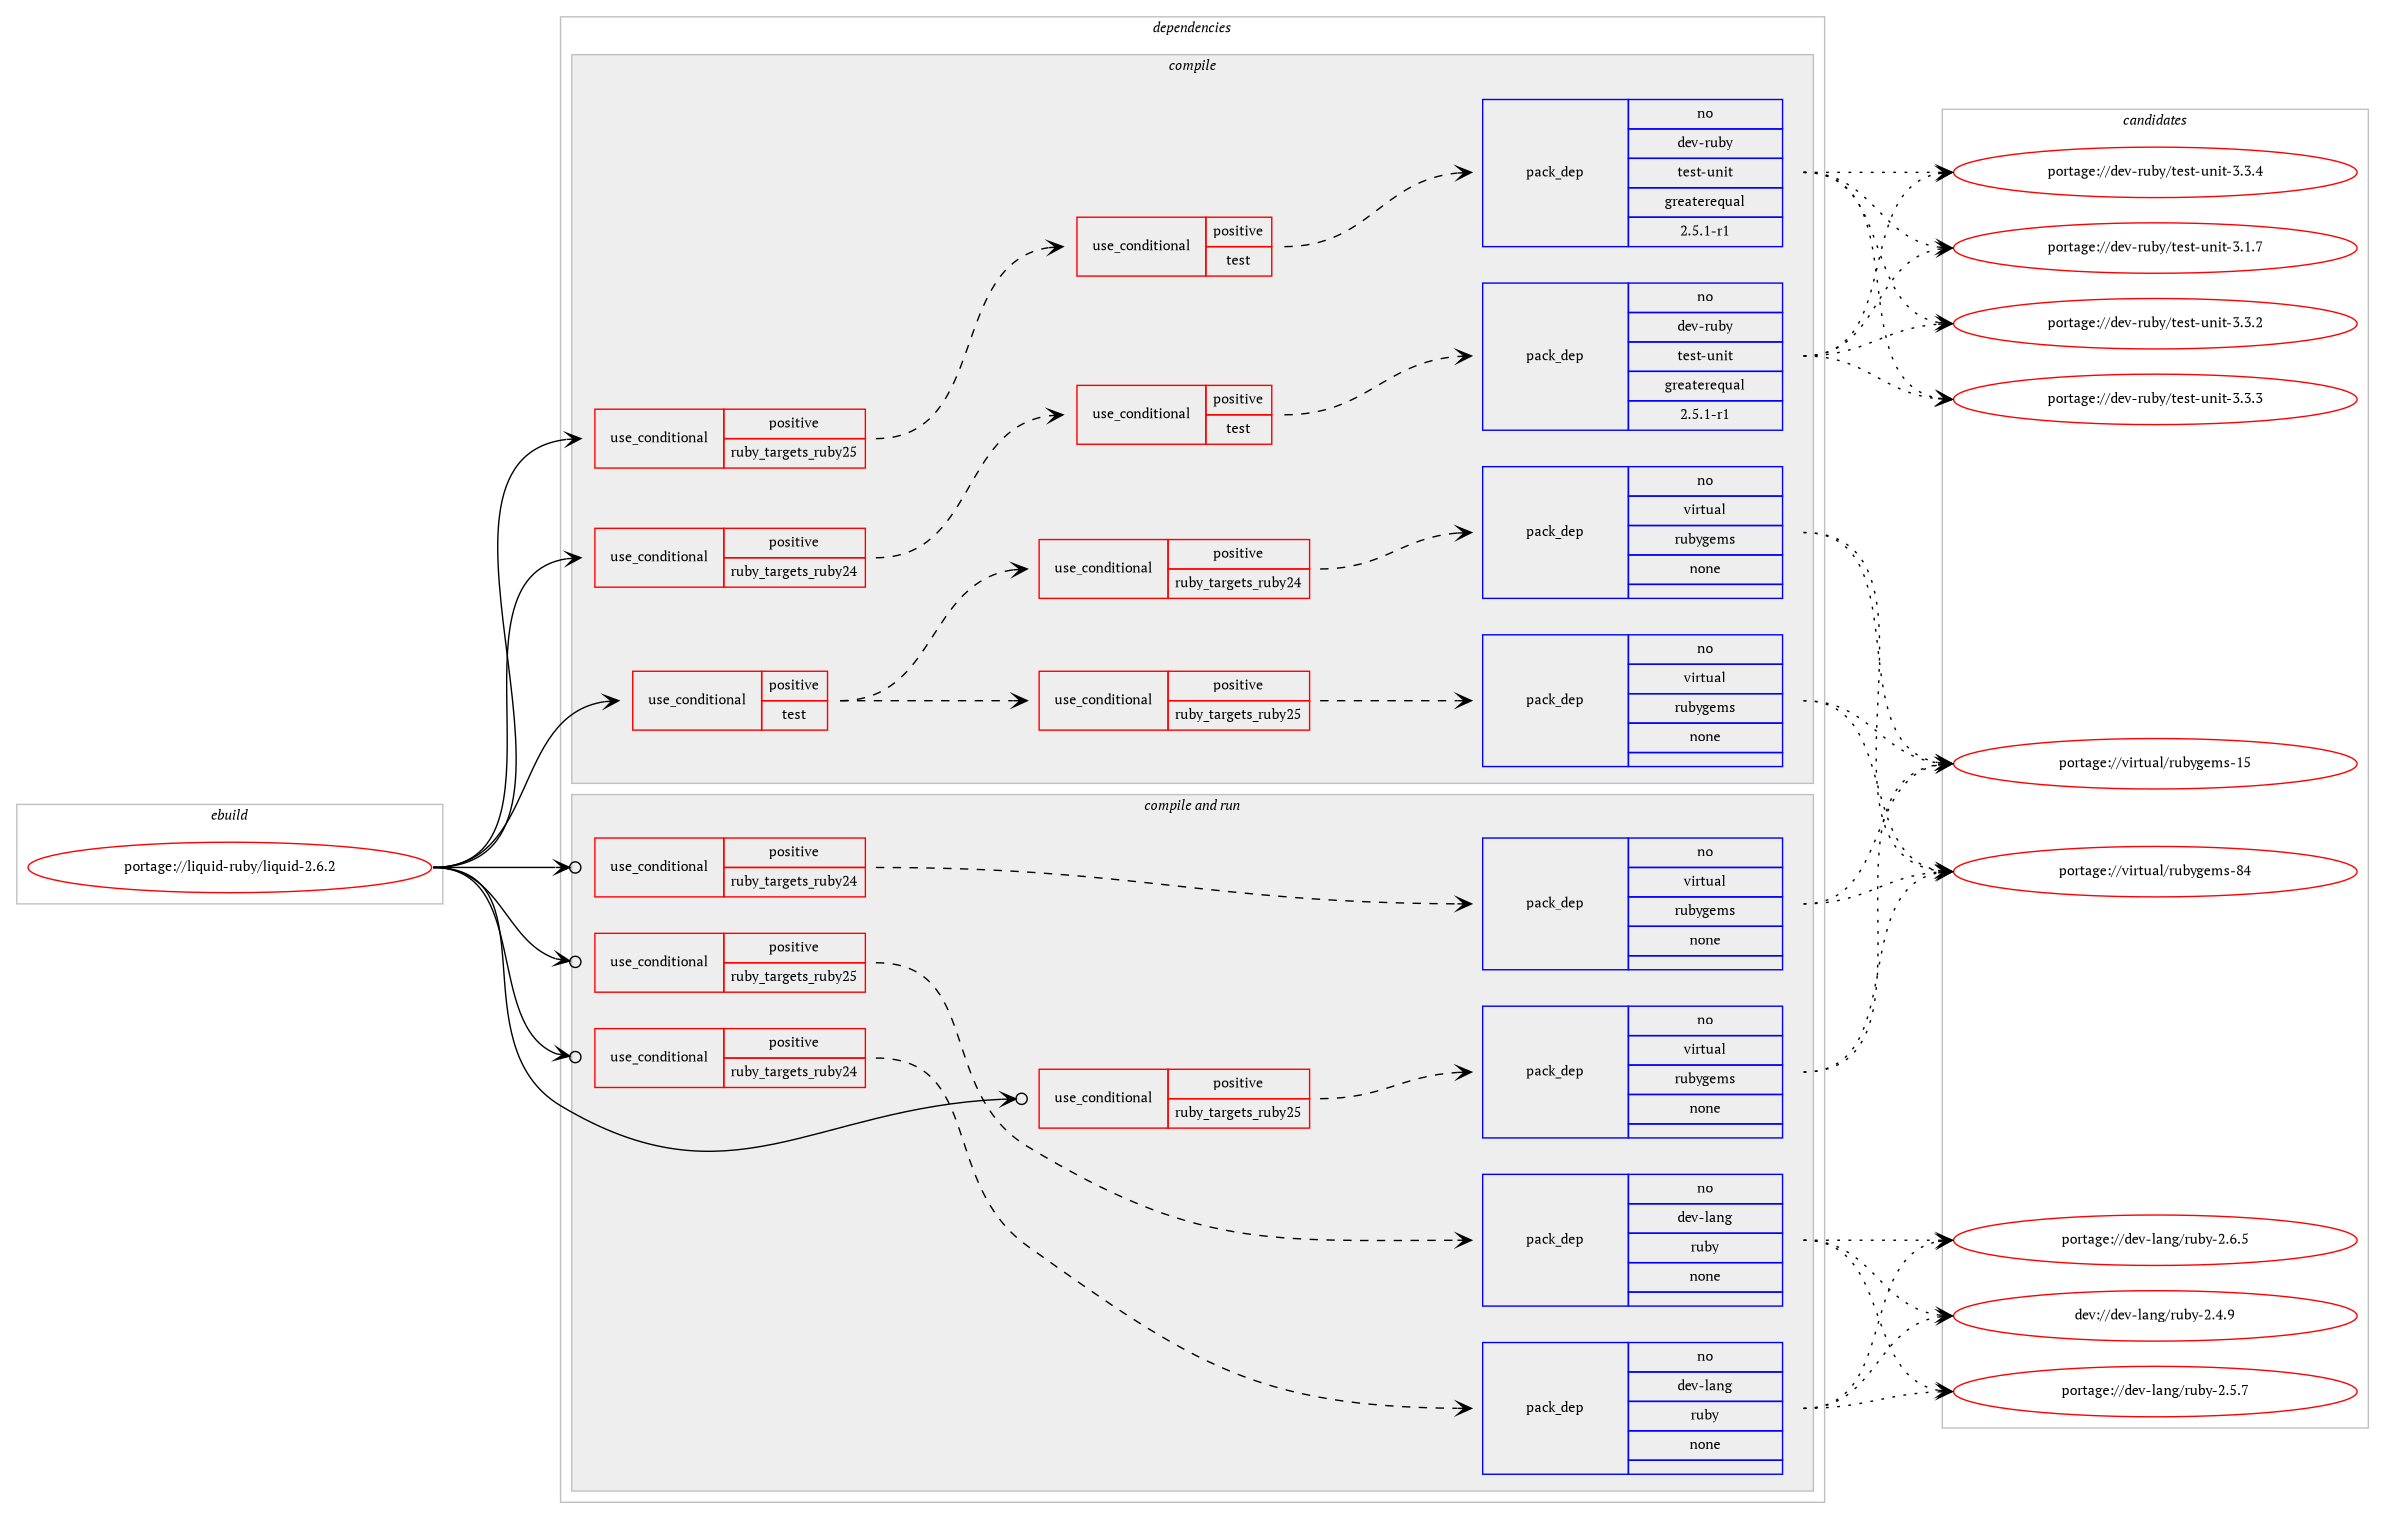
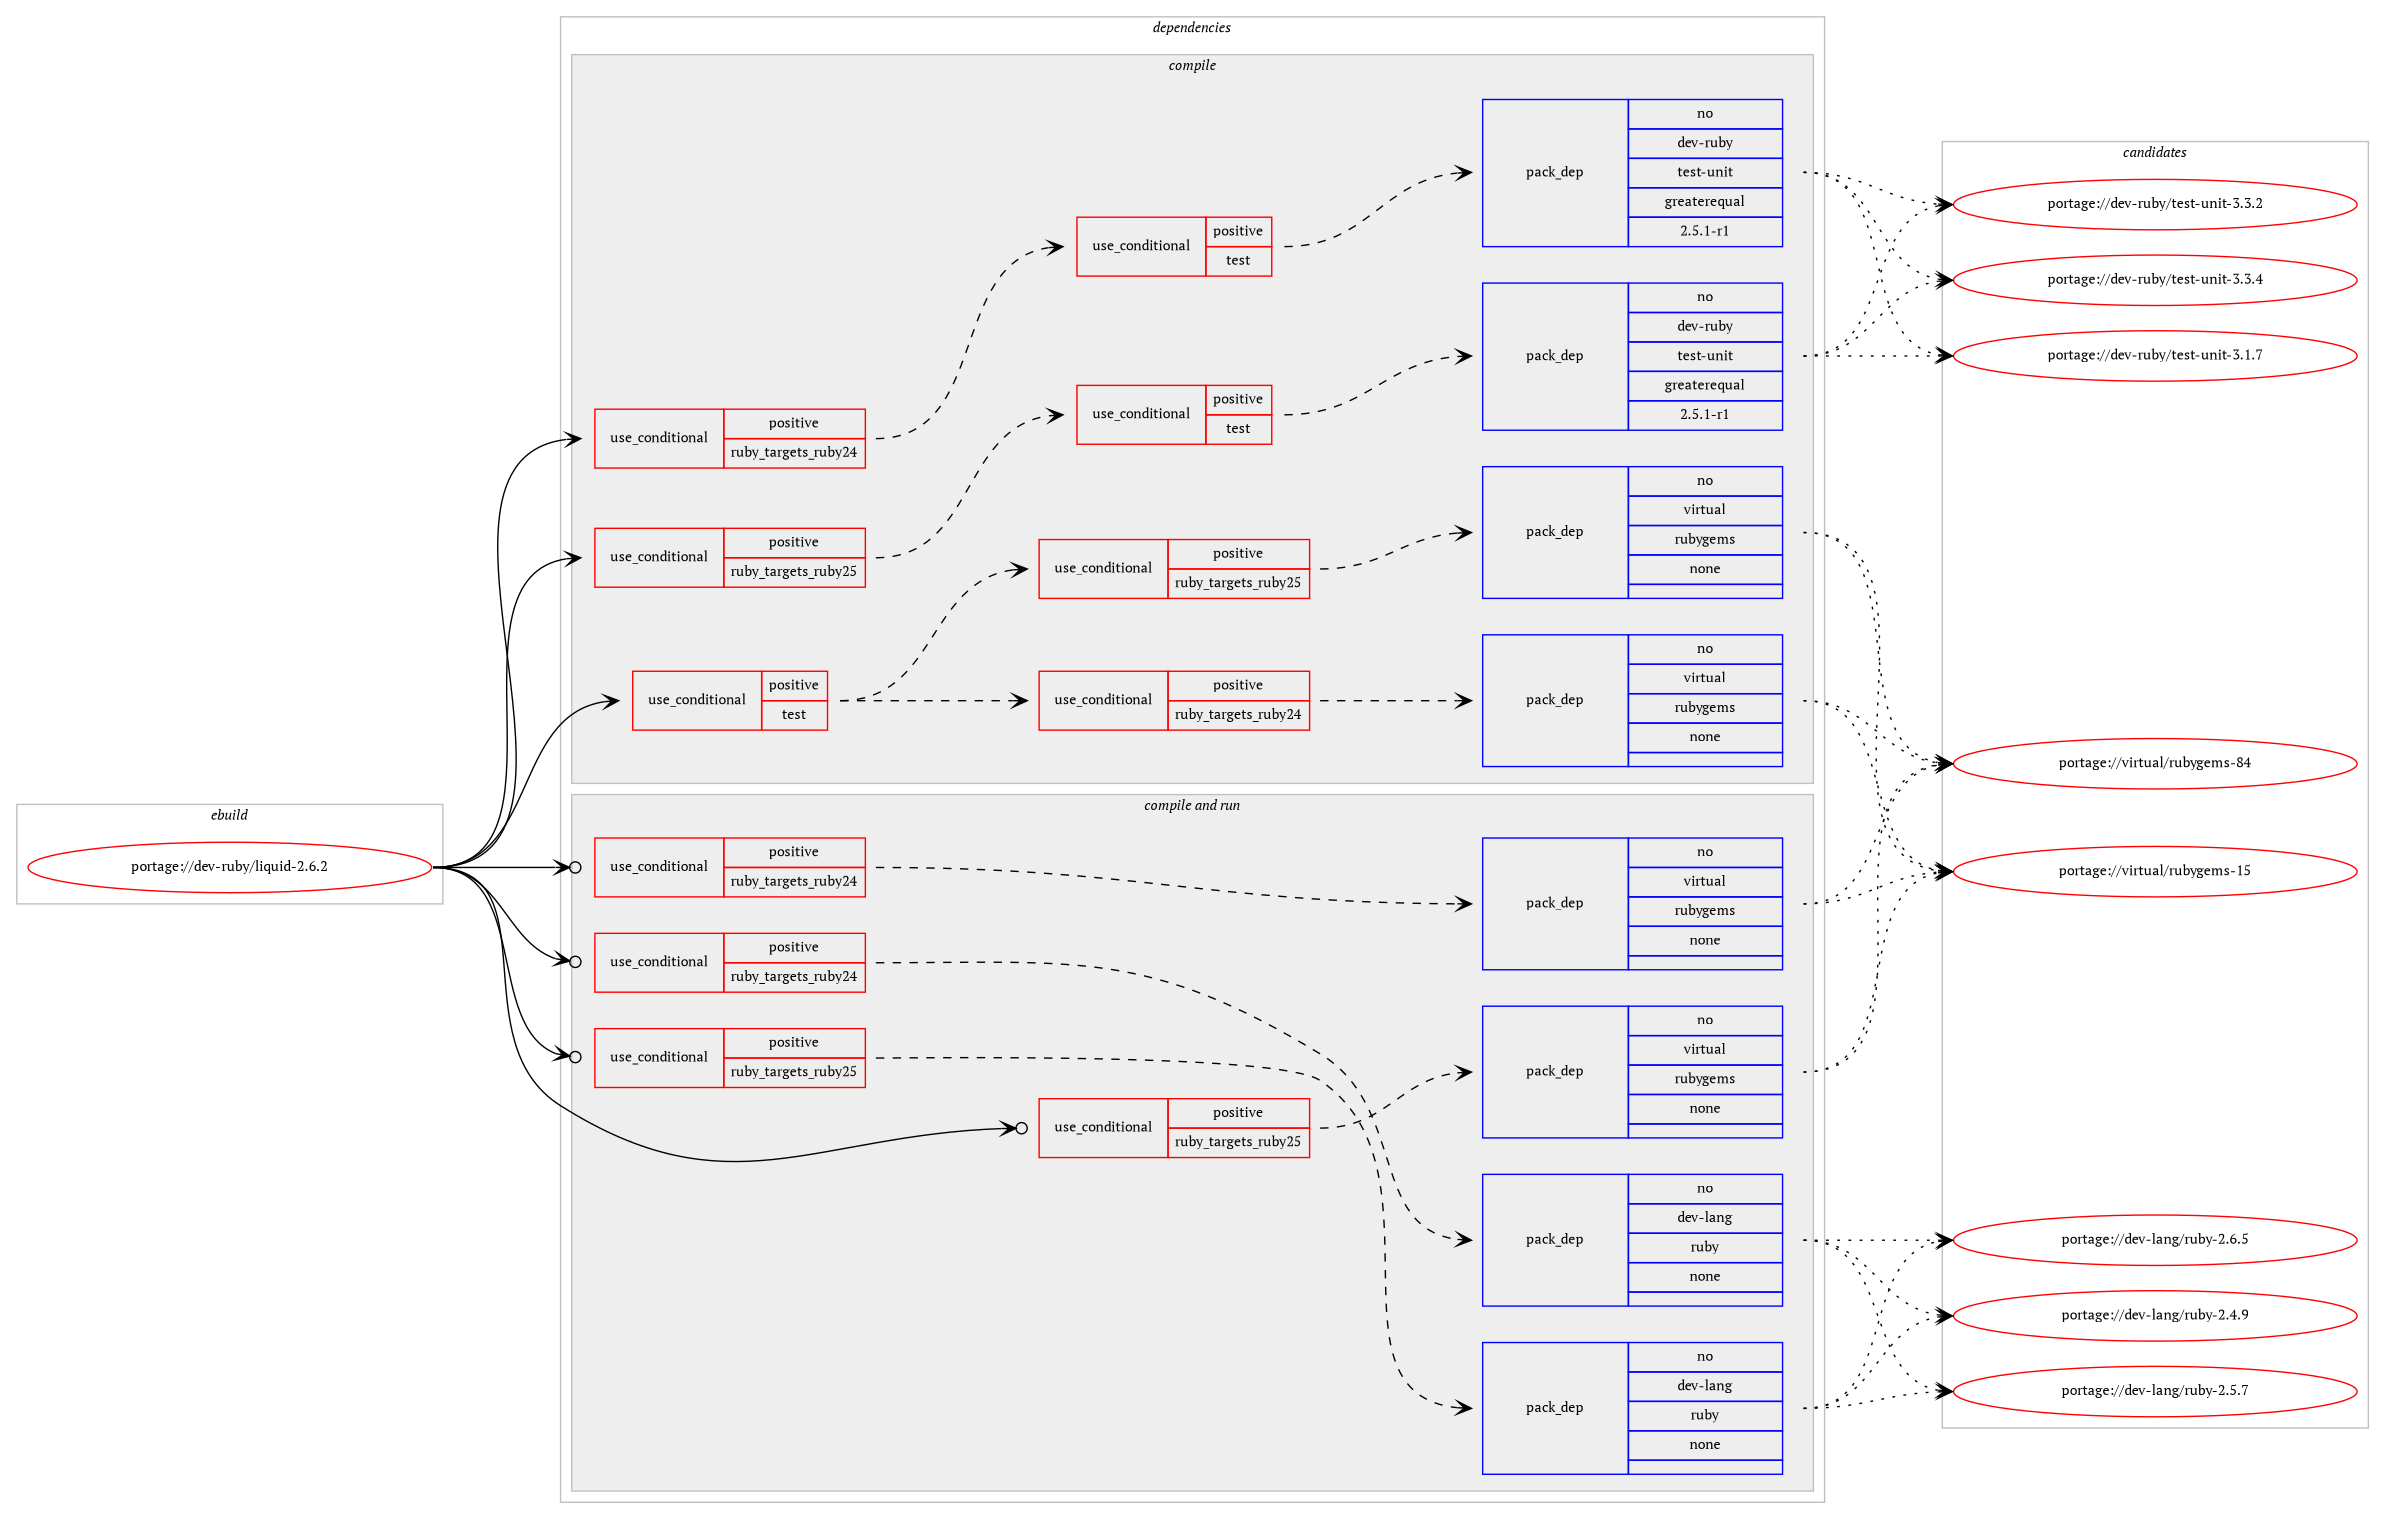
node "portage://dev-ruby/test-unit-3.3.3": removed
node "portage://liquid-ruby/liquid-2.6.2": label "portage://liquid-ruby/liquid-2.6.2" -> "portage://dev-ruby/liquid-2.6.2"
node "dev://dev-lang/ruby-2.4.9": label "dev://dev-lang/ruby-2.4.9" -> "portage://dev-lang/ruby-2.4.9"
